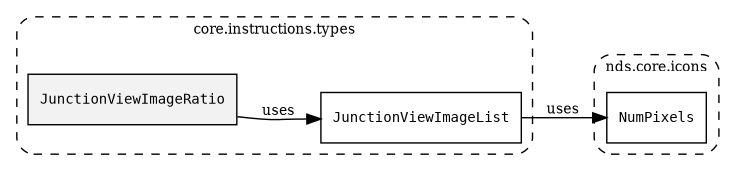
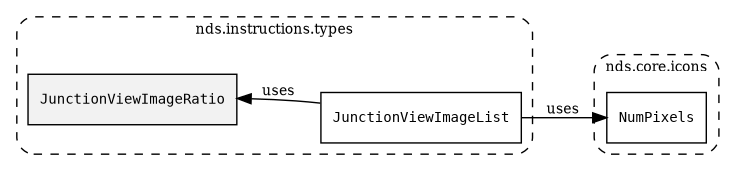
cluster "core.instructions.types": label "core.instructions.types" -> "nds.instructions.types"
edge "JunctionViewImageRatio" -> "JunctionViewImageList": reversed
